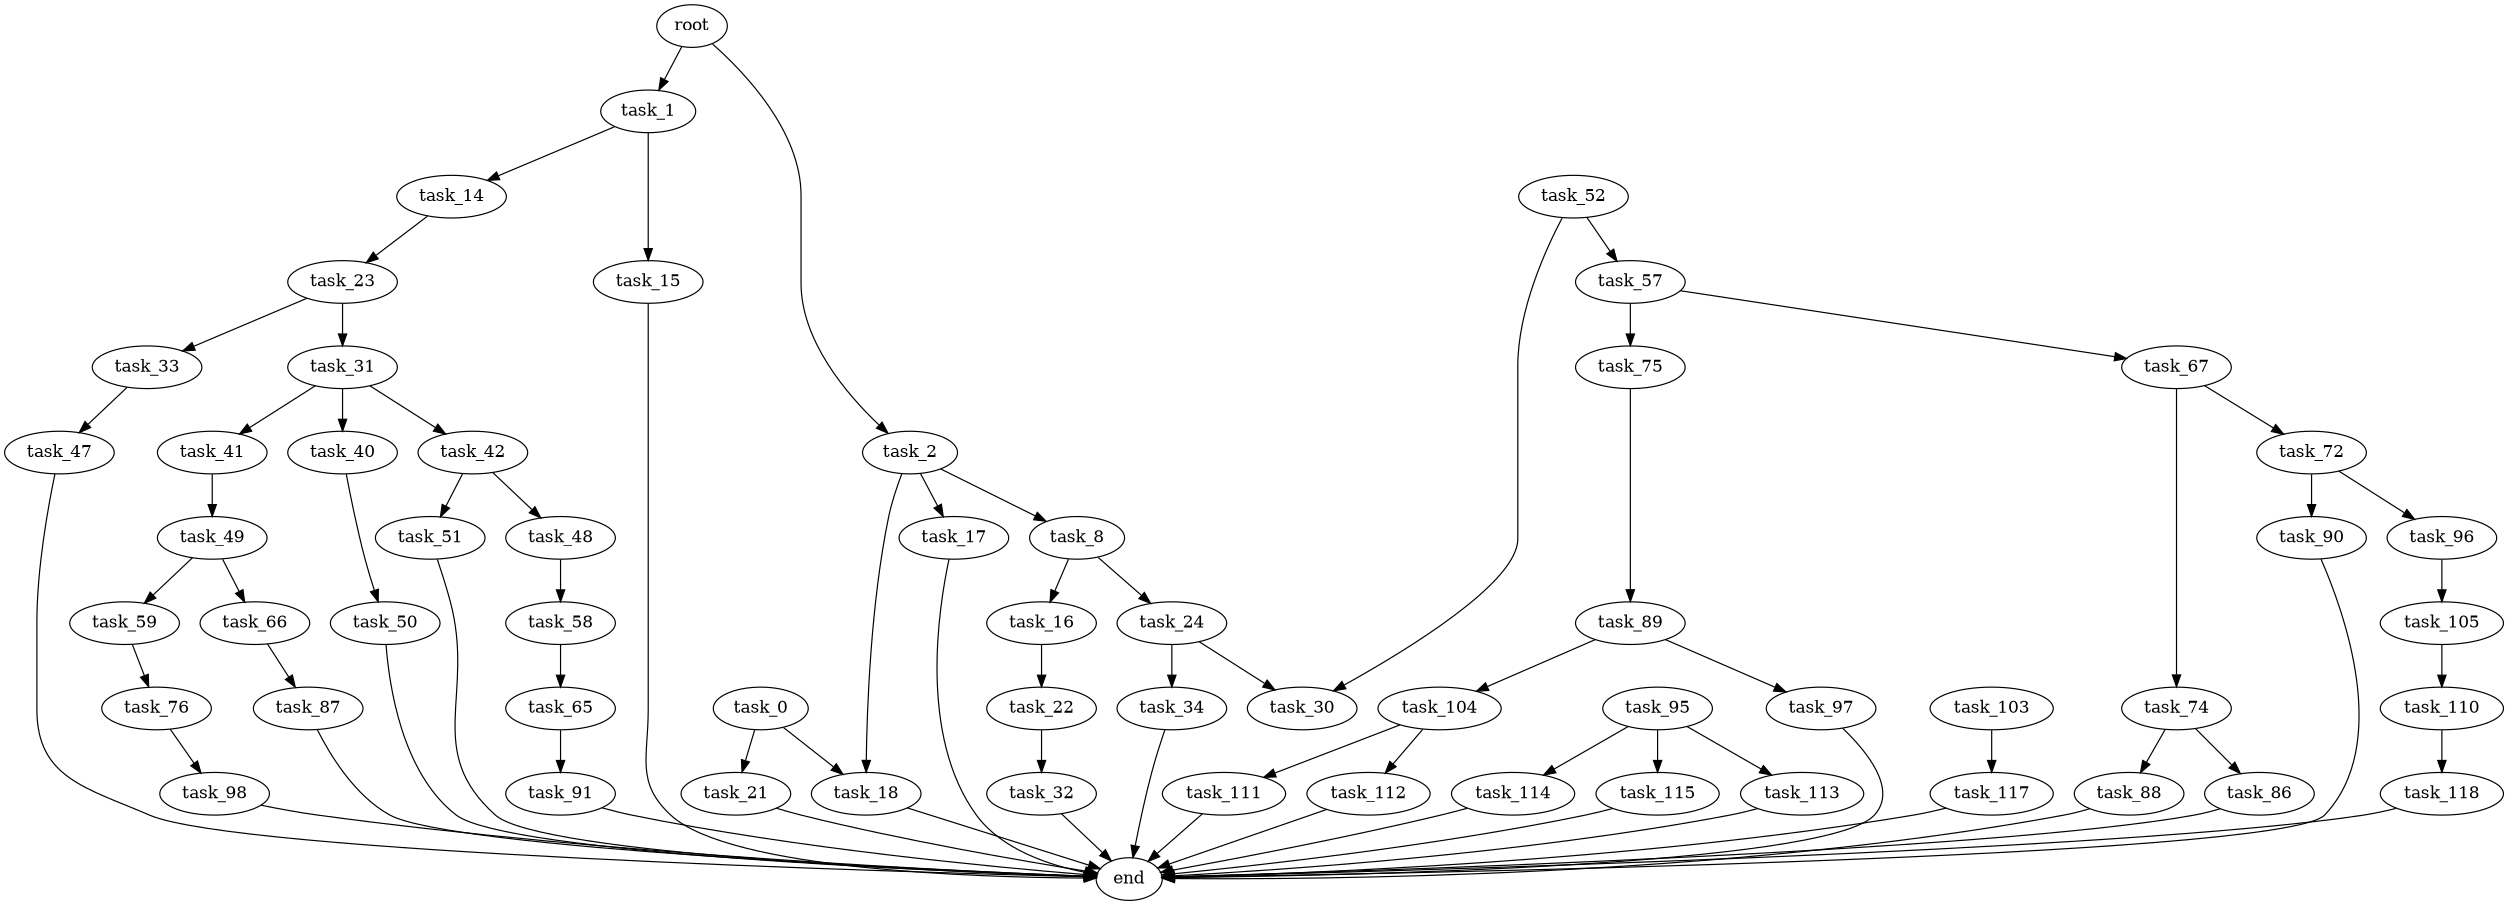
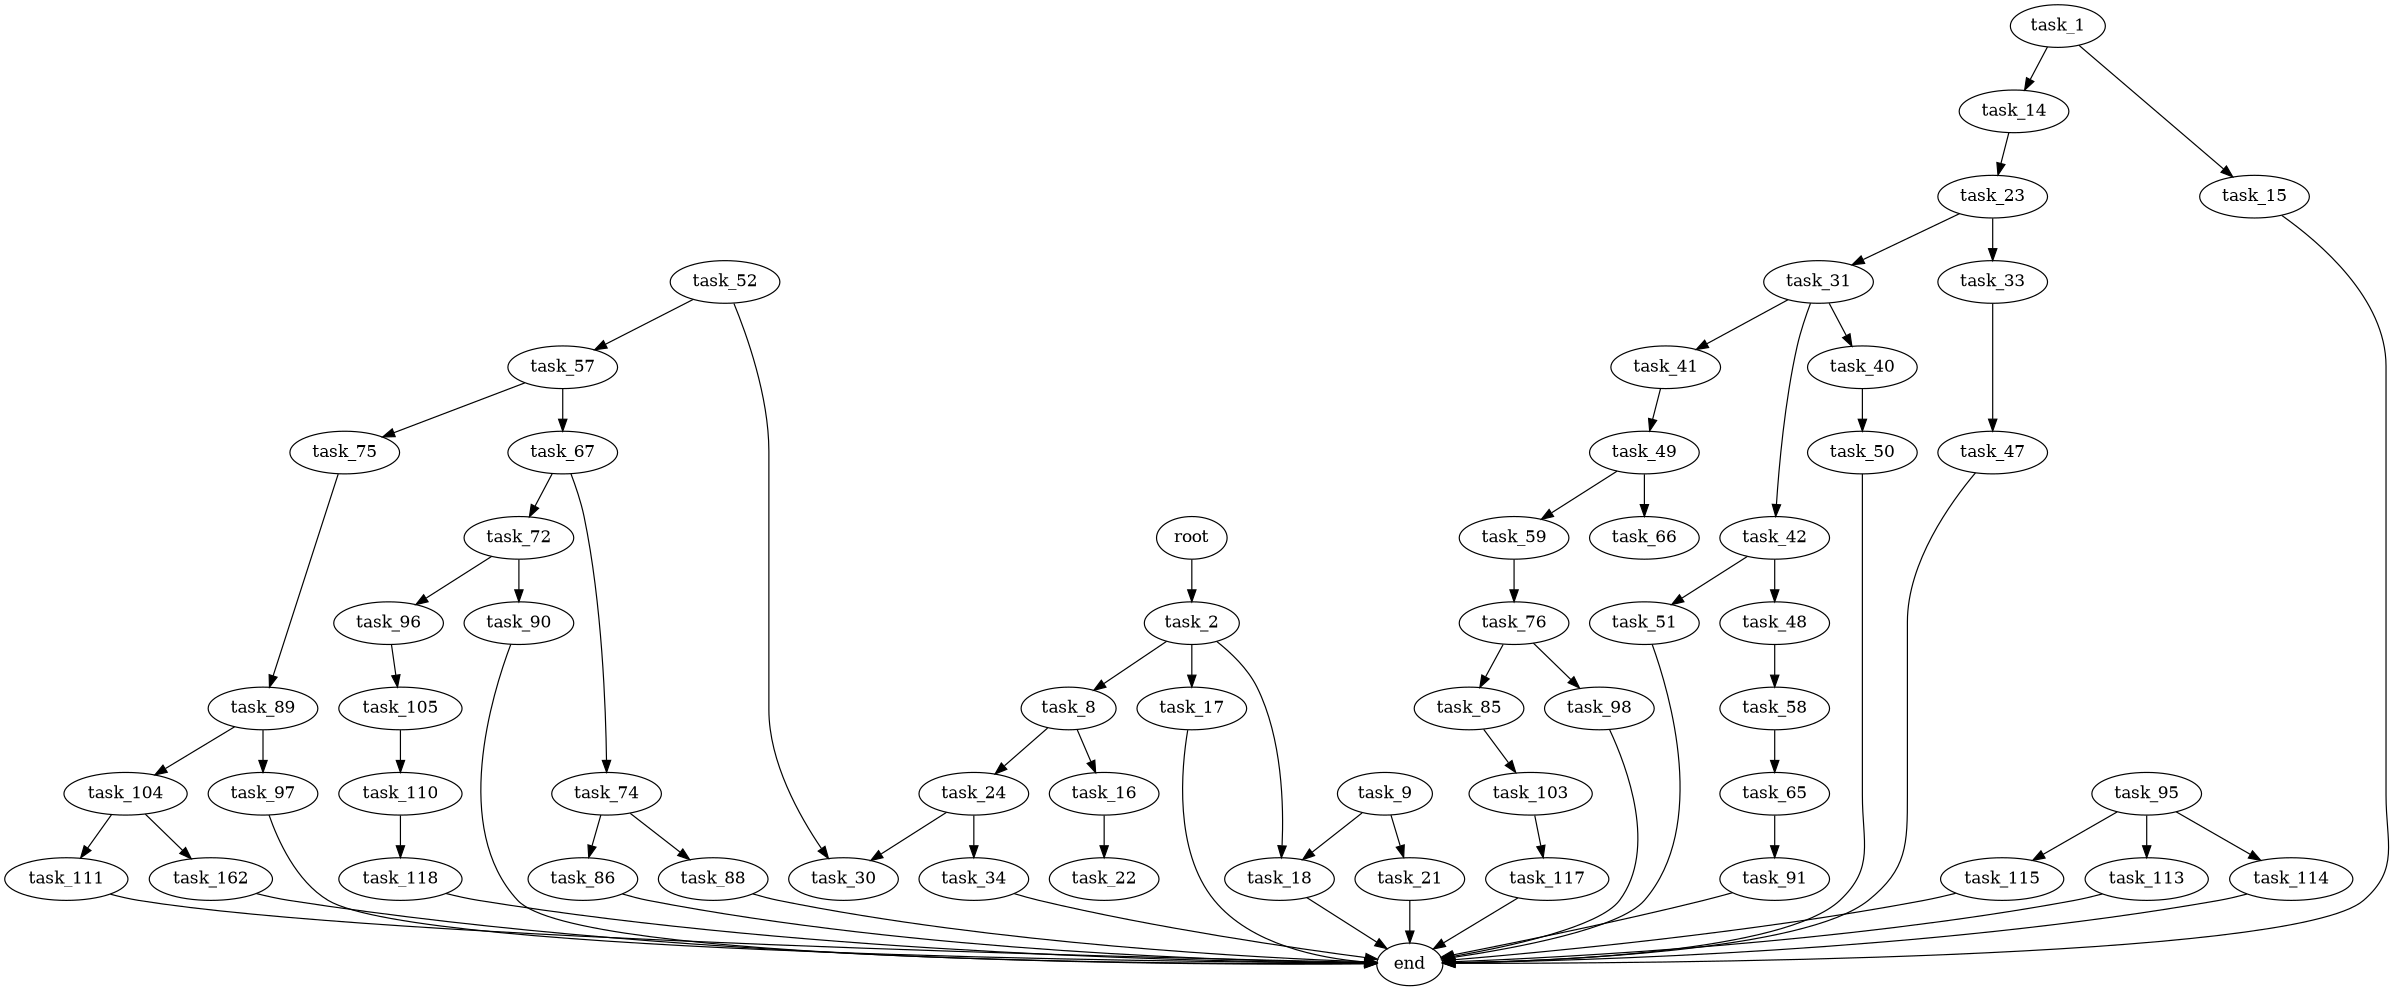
edge "root" -> "task_1": removed
node "task_87": removed
node "task_0": label "task_0" -> "task_9"
node "task_85": added
node "task_32": removed
node "task_112": label "task_112" -> "task_162"
